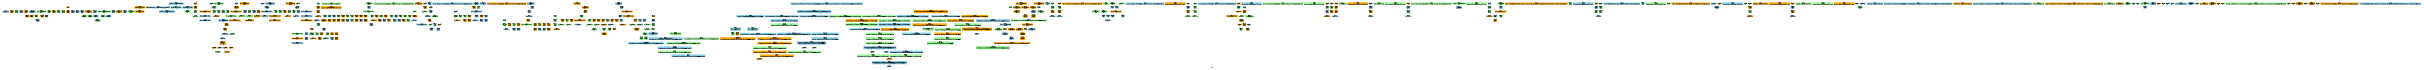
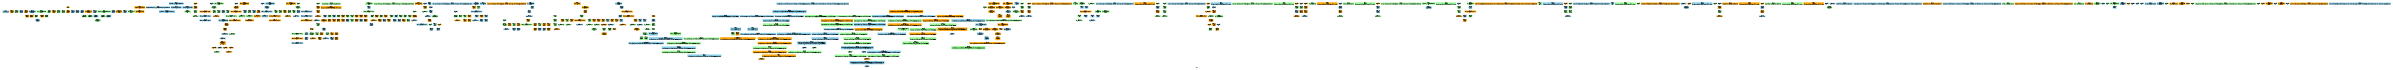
node "NodeID: 619": added
